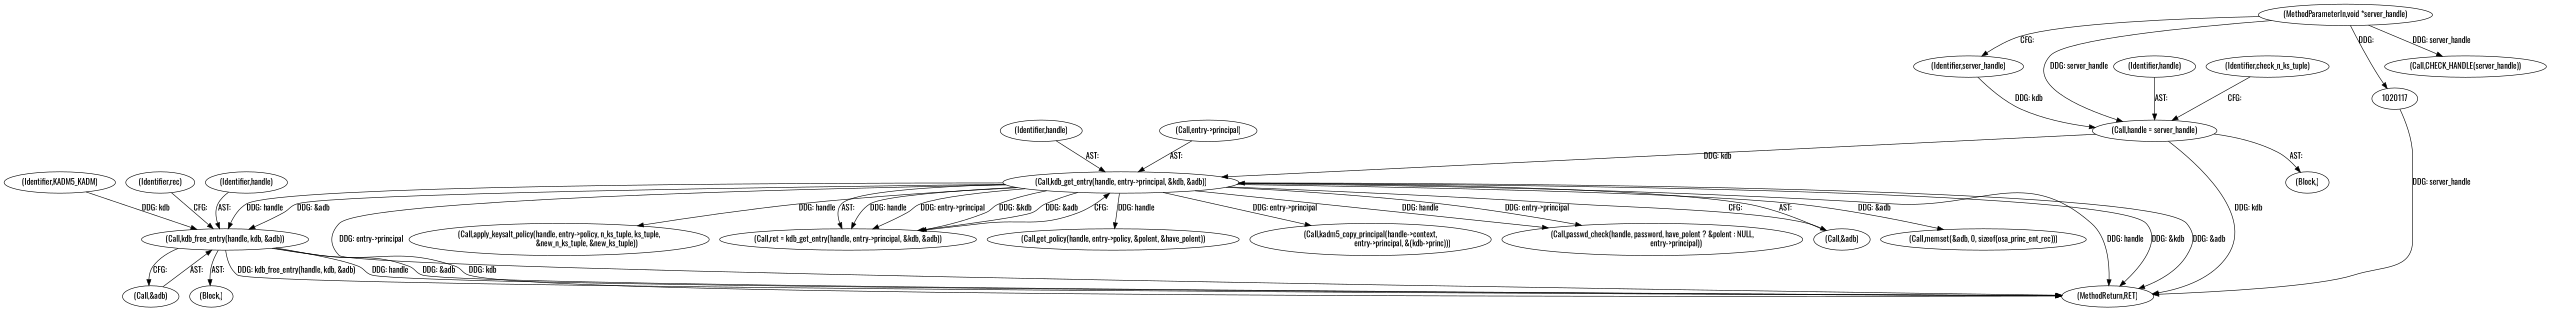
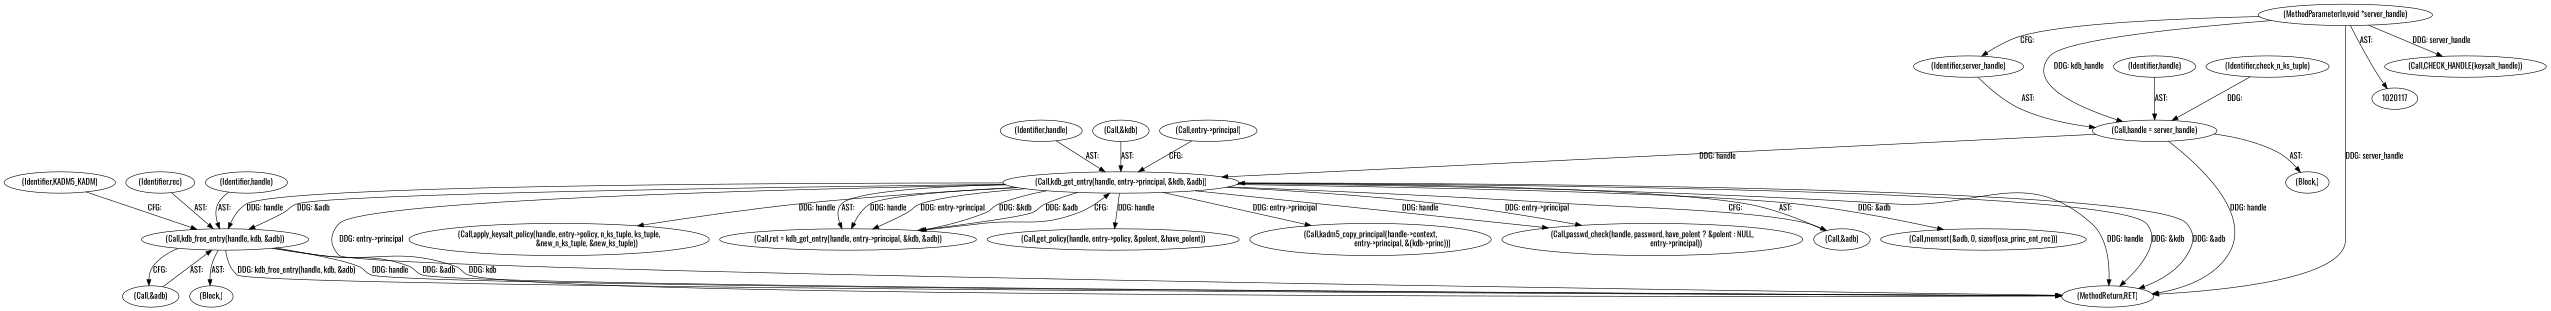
edge "(MethodParameterIn,void *server_handle)" -> "1020117": label "DDG: " -> "AST: "
edge "(MethodParameterIn,void *server_handle)" -> "(Call,handle = server_handle)": label "DDG: server_handle" -> "DDG: kdb_handle"
node "(Call,CHECK_HANDLE(server_handle))": label "(Call,CHECK_HANDLE(server_handle))" -> "(Call,CHECK_HANDLE(keysalt_handle))"
edge "(Identifier,server_handle)" -> "(Call,handle = server_handle)": label "DDG: kdb" -> "AST: "
edge "(Identifier,check_n_ks_tuple)" -> "(Call,handle = server_handle)": label "CFG: " -> "DDG: "
node "(Call,&kdb)": added
edge "(Call,entry->principal)" -> "(Call,kdb_get_entry(handle, entry->principal, &kdb, &adb))": label "AST: " -> "CFG: "
edge "(Call,handle = server_handle)" -> "(Call,kdb_get_entry(handle, entry->principal, &kdb, &adb))": label "DDG: kdb" -> "DDG: handle"
edge "(Identifier,KADM5_KADM)" -> "(Call,kdb_free_entry(handle, kdb, &adb))": label "DDG: kdb" -> "CFG: "
edge "(Identifier,rec)" -> "(Call,kdb_free_entry(handle, kdb, &adb))": label "CFG: " -> "AST: "
edge "(Call,handle = server_handle)" -> "(MethodReturn,RET)": label "DDG: kdb" -> "DDG: handle"
edge "1020117" -> "(MethodReturn,RET)": now "(MethodParameterIn,void *server_handle)" -> "(MethodReturn,RET)"
